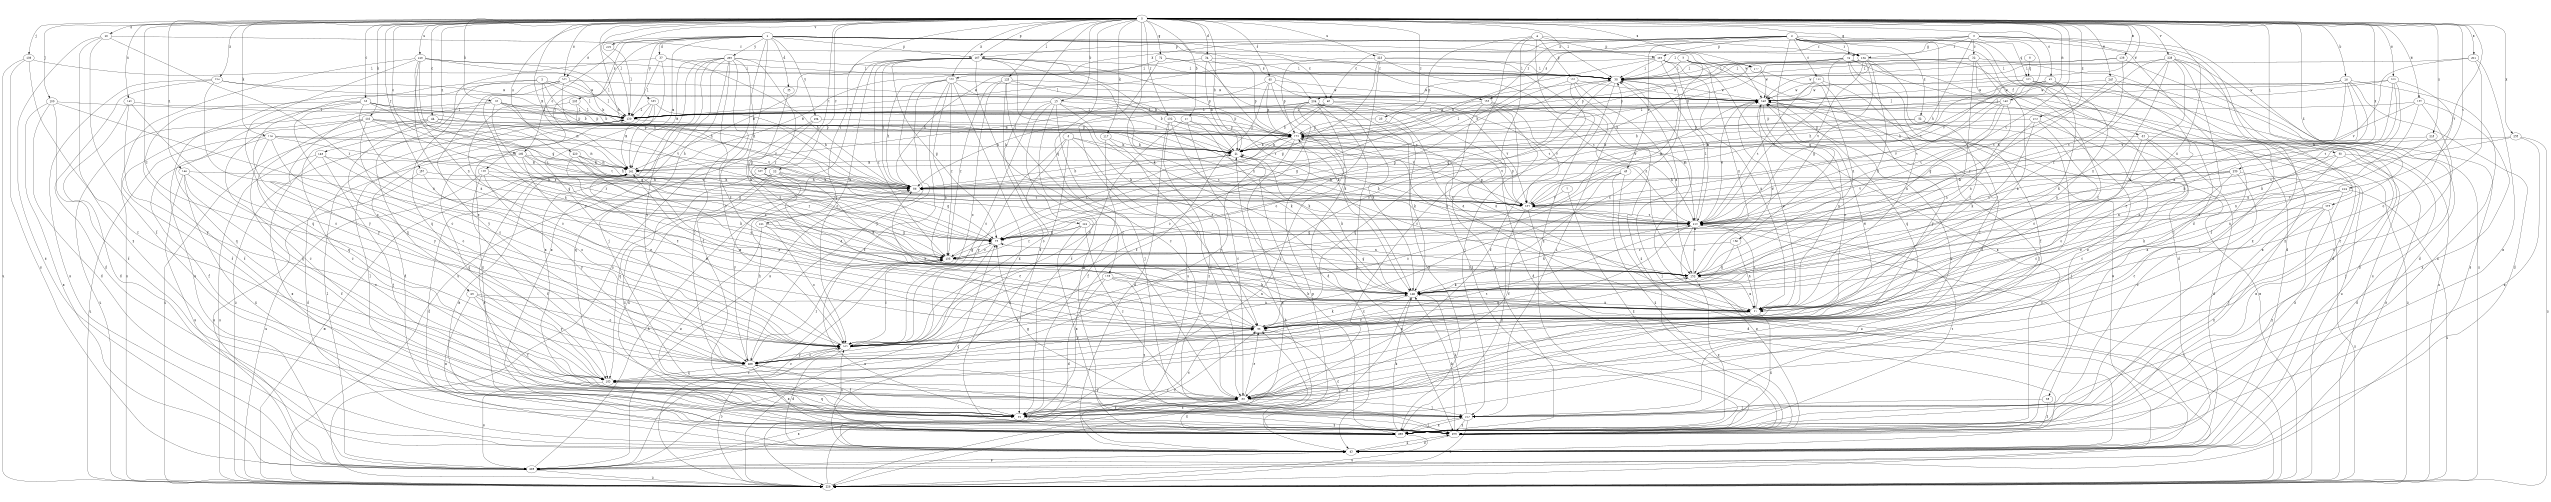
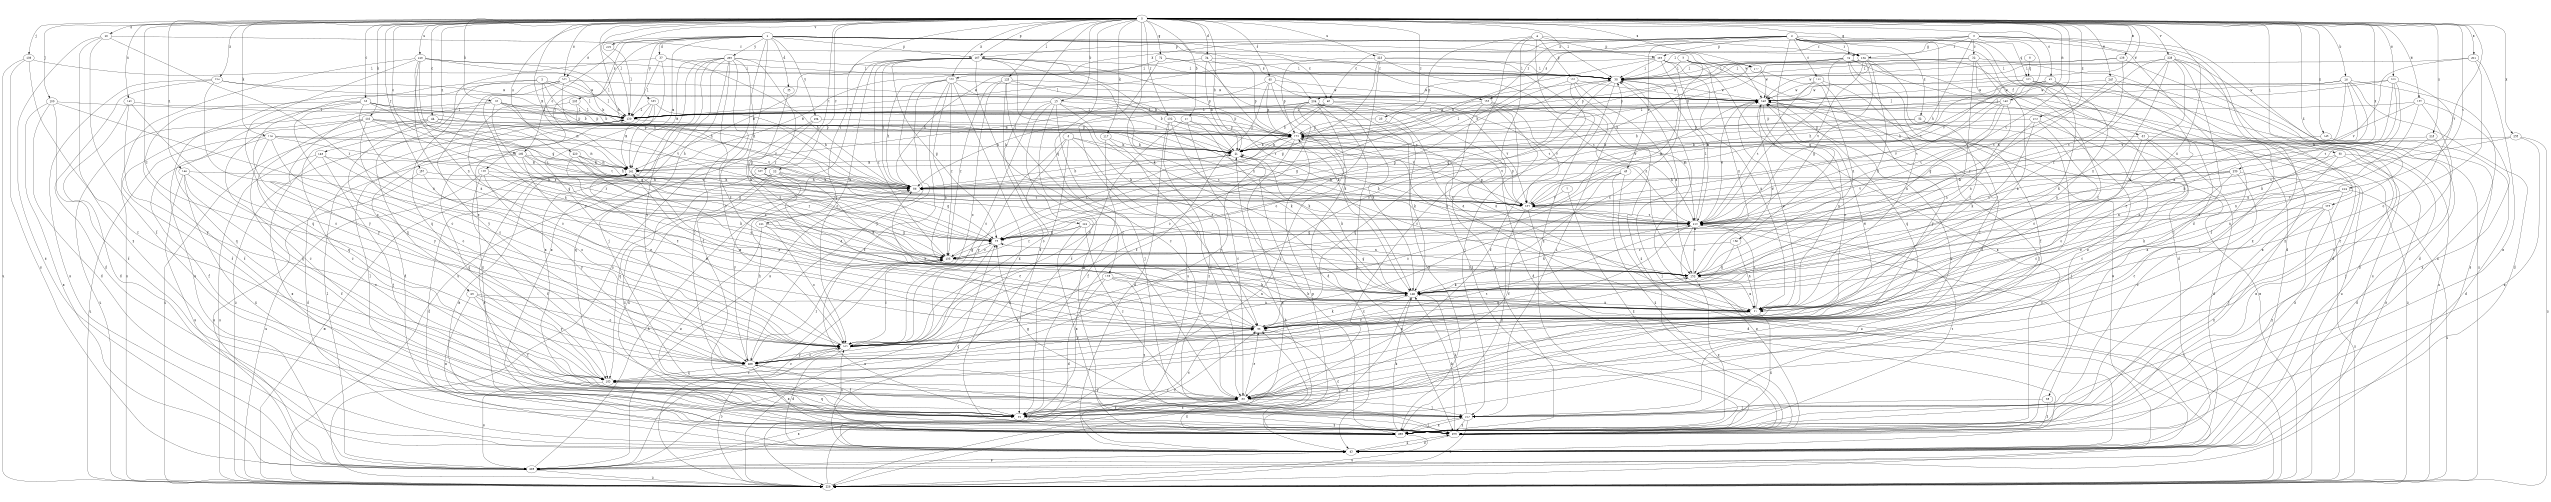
node "149": added
